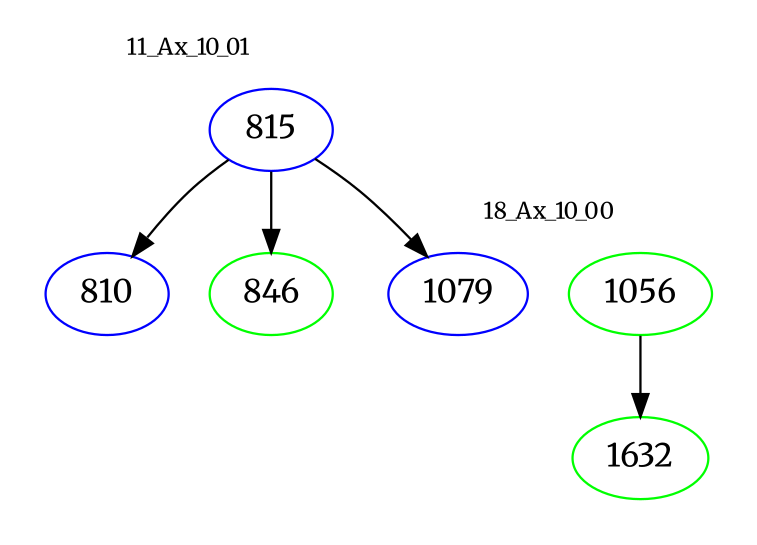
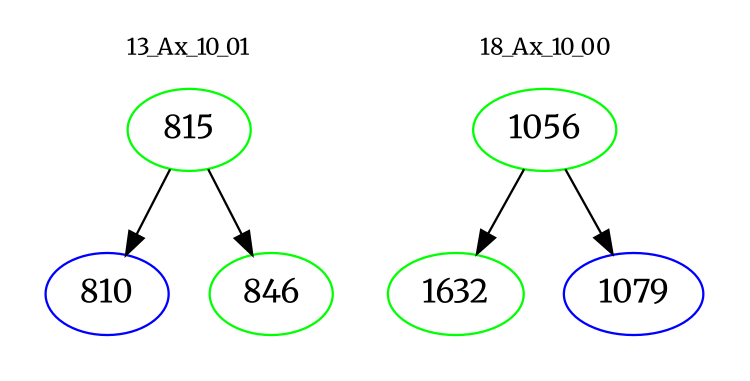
cluster "11_Ax_10_01": label "11_Ax_10_01" -> "13_Ax_10_01"
node "815": color blue -> green
edge "815" -> "1079": now "1056" -> "1079"
